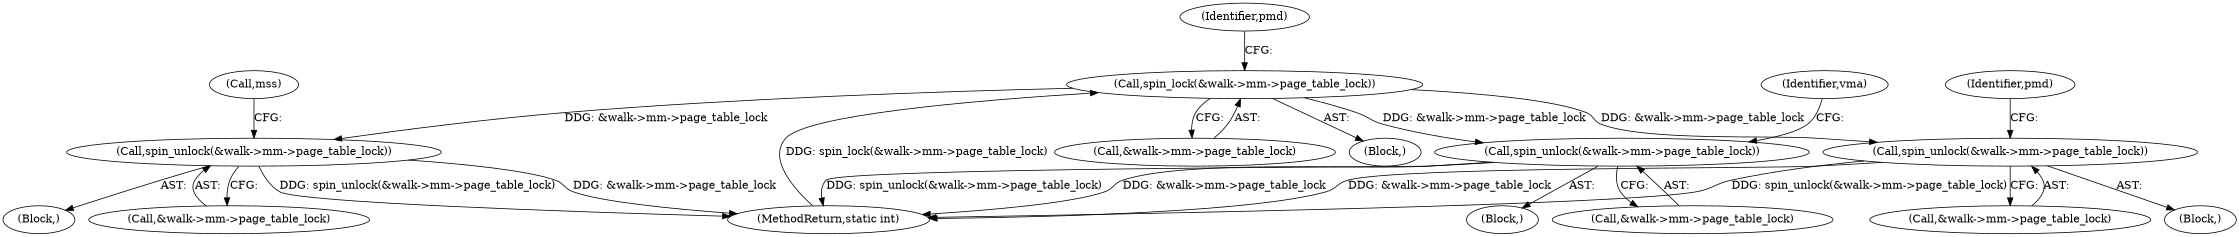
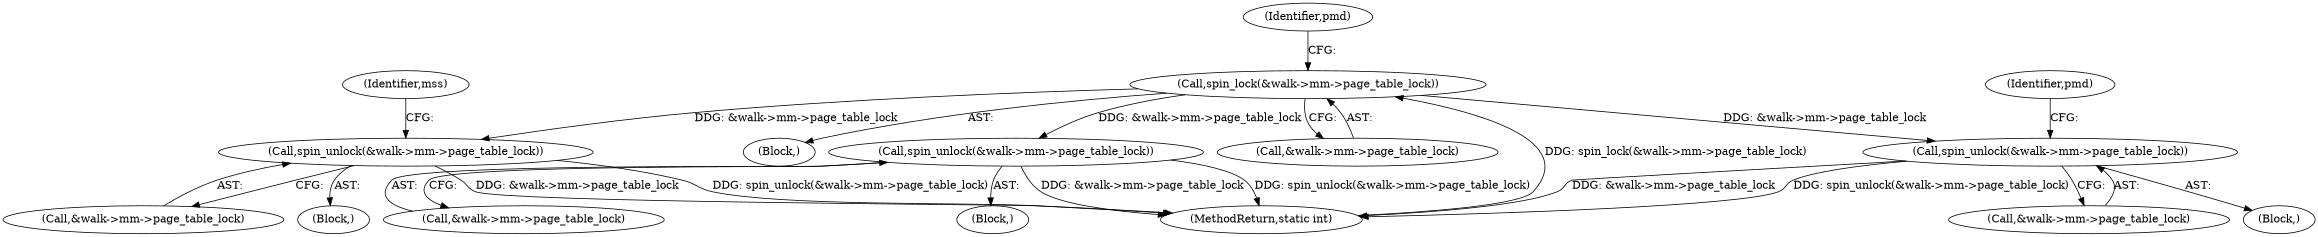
node "(Call,mss)": label "(Call,mss)" -> "(Identifier,mss)"
node "(Identifier,vma)": removed
